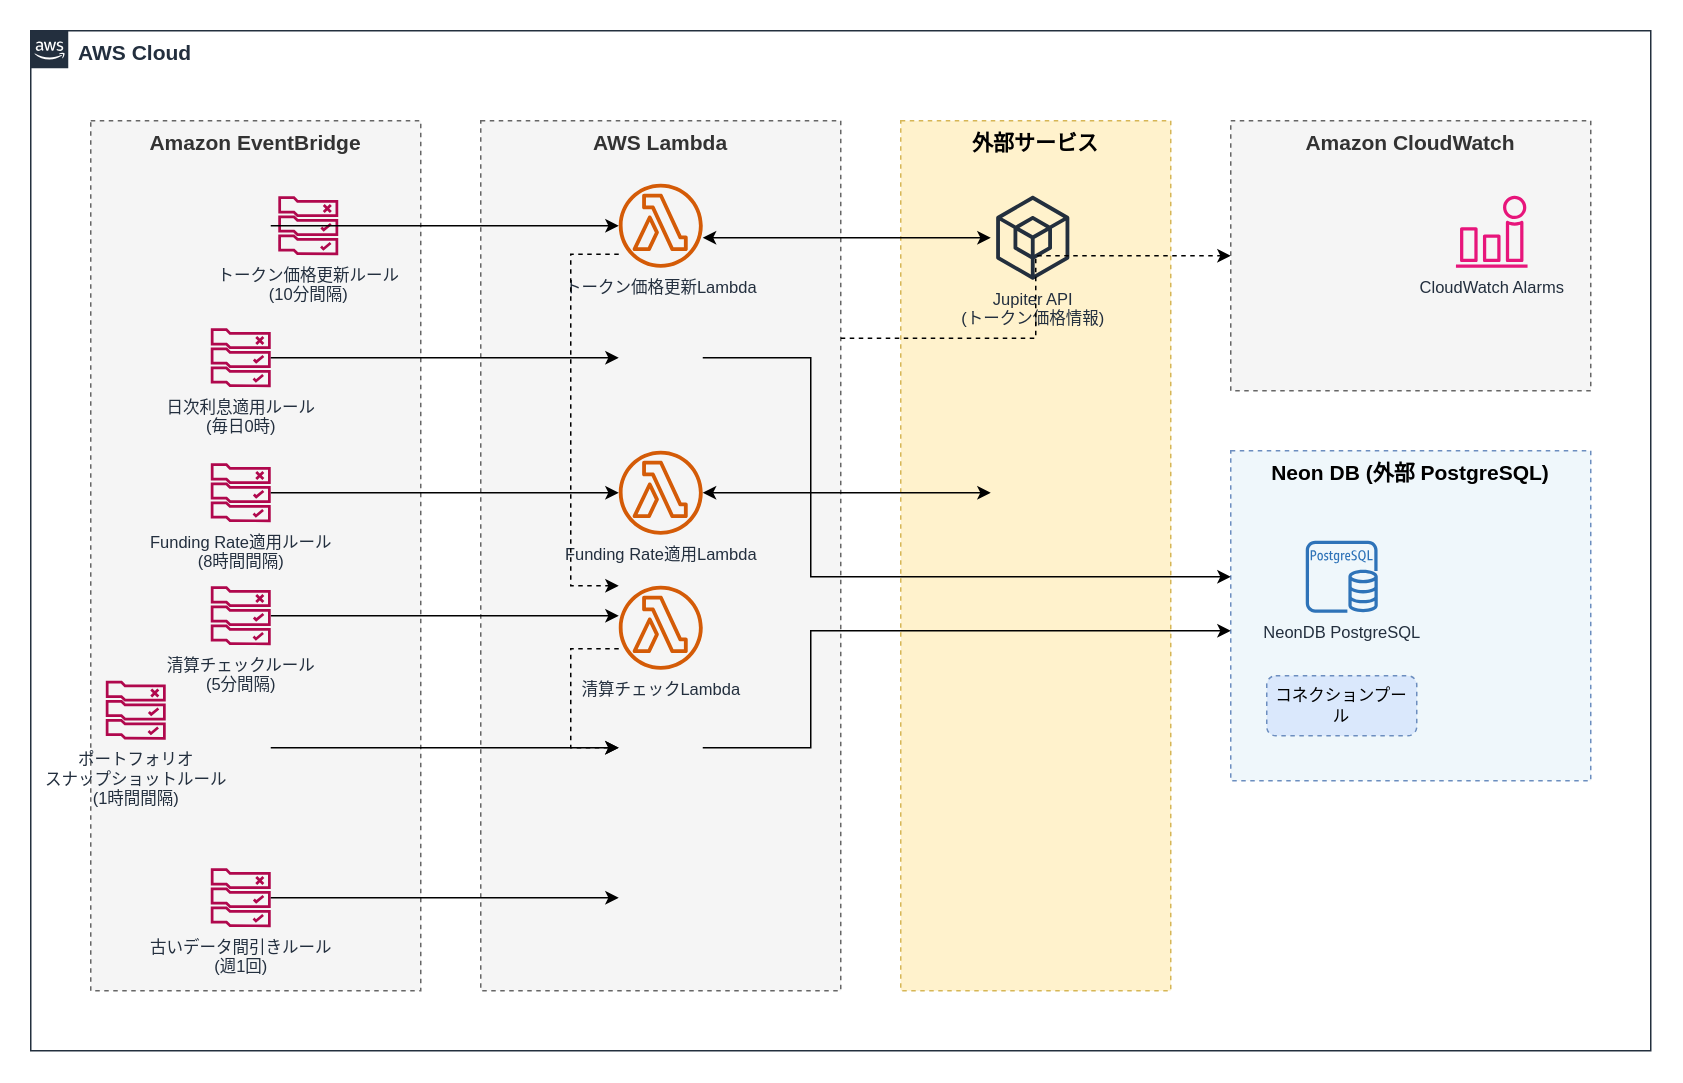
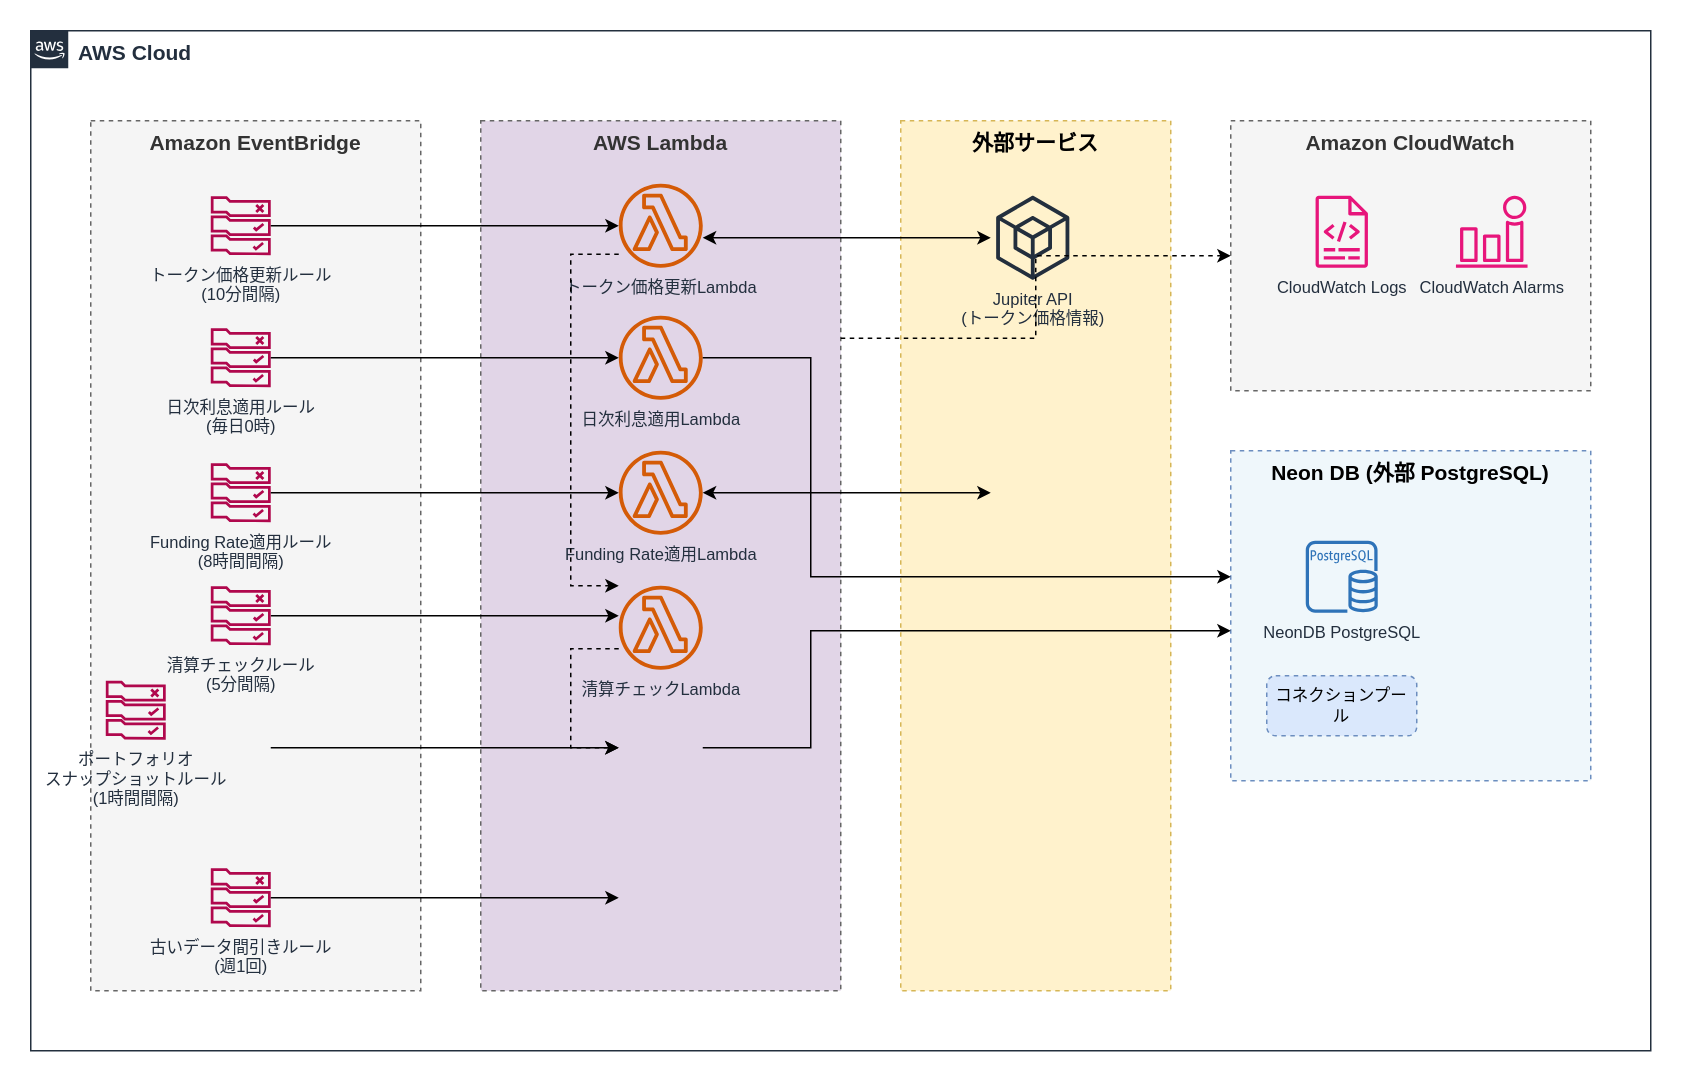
node "トークン価格更新ルール (10分間隔)": moved (308, 226) -> (241, 226)
node "CloudWatch Logs": added
node "日次利息適用Lambda": added
node "AWS Lambda": fillcolor #f5f5f5 -> #e1d5e7
